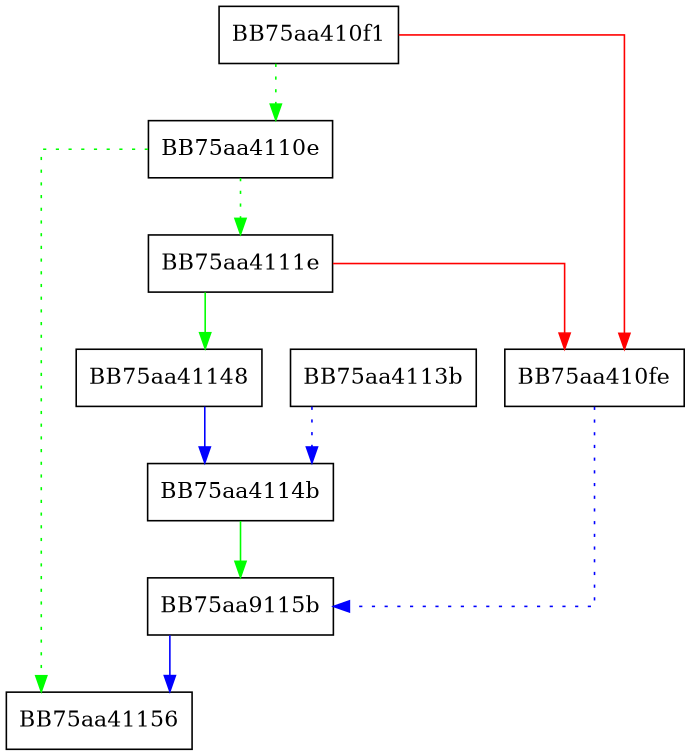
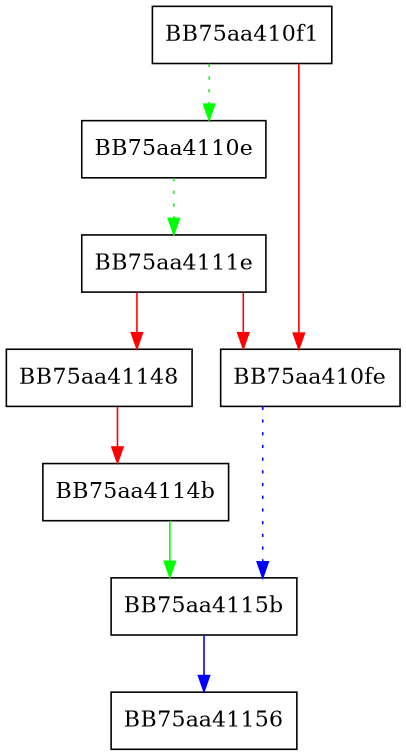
edge "BB75aa4111e" -> "BB75aa41148": color green -> red
edge "BB75aa4110e" -> "BB75aa41156": removed
node "BB75aa4113b": removed
edge "BB75aa41148" -> "BB75aa4114b": color blue -> red
node "BB75aa9115b": label "BB75aa9115b" -> "BB75aa4115b"
